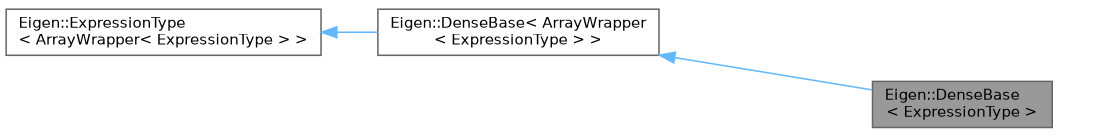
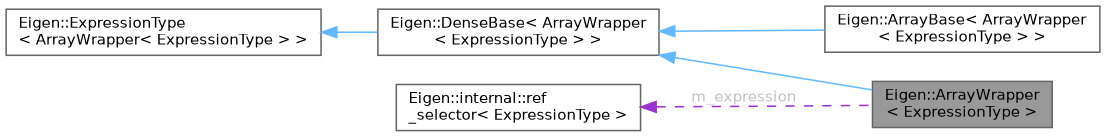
node "Eigen::ArrayBase< ArrayWrapper < ExpressionType > >": added
node "Eigen::DenseBase < ExpressionType >": label "Eigen::DenseBase < ExpressionType >" -> "Eigen::ArrayWrapper < ExpressionType >"
node "Eigen::internal::ref _selector< ExpressionType >": added
